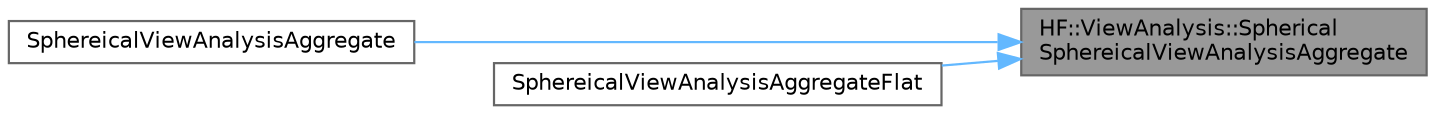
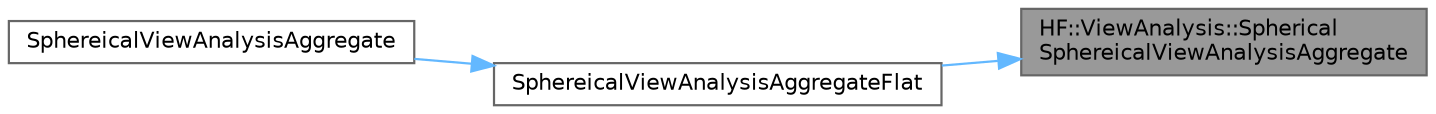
edge "SphereicalViewAnalysisAggregate" -> "HF::ViewAnalysis::Spherical SphereicalViewAnalysisAggregate": now "SphereicalViewAnalysisAggregate" -> "SphereicalViewAnalysisAggregateFlat"
